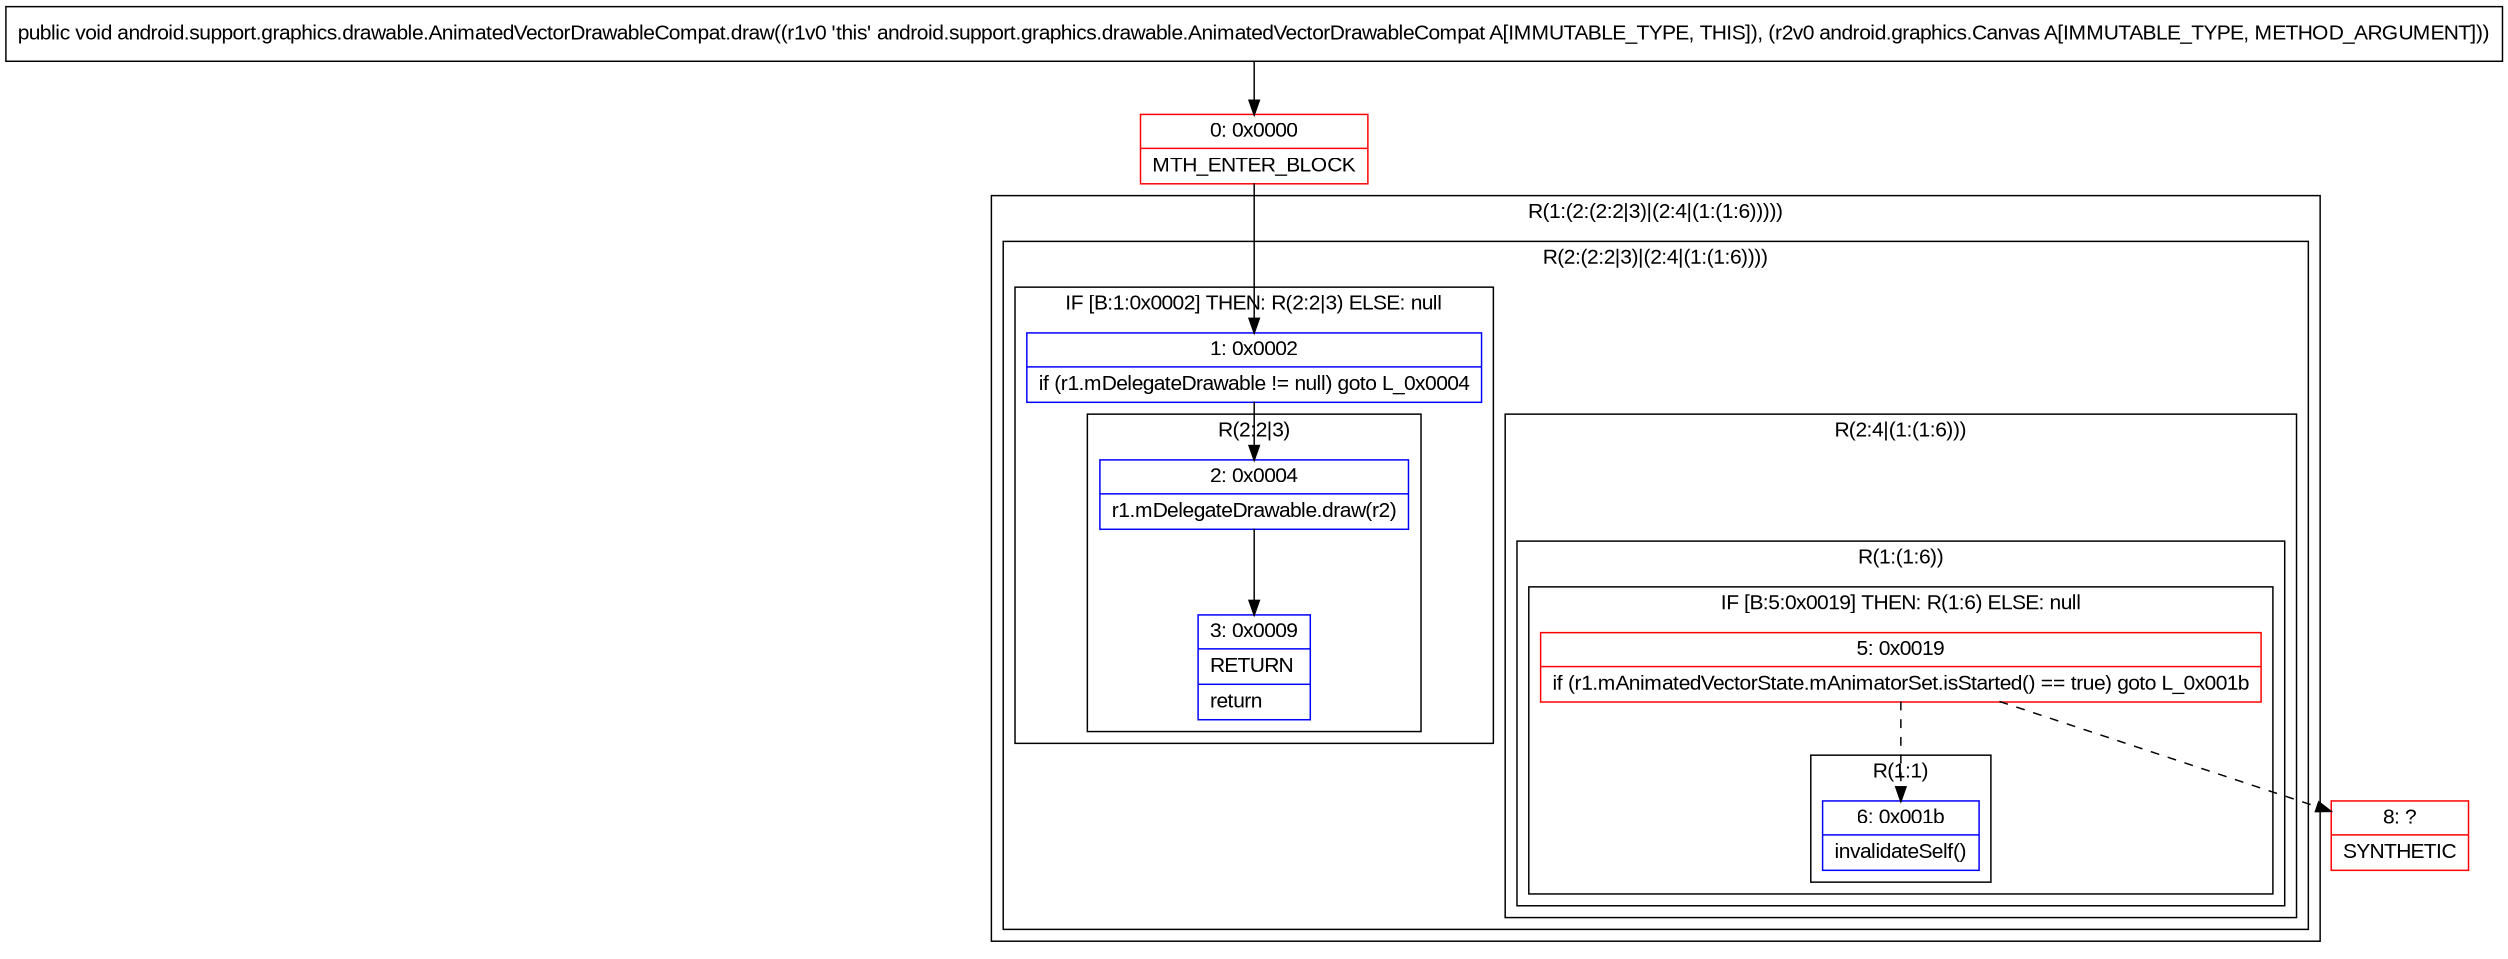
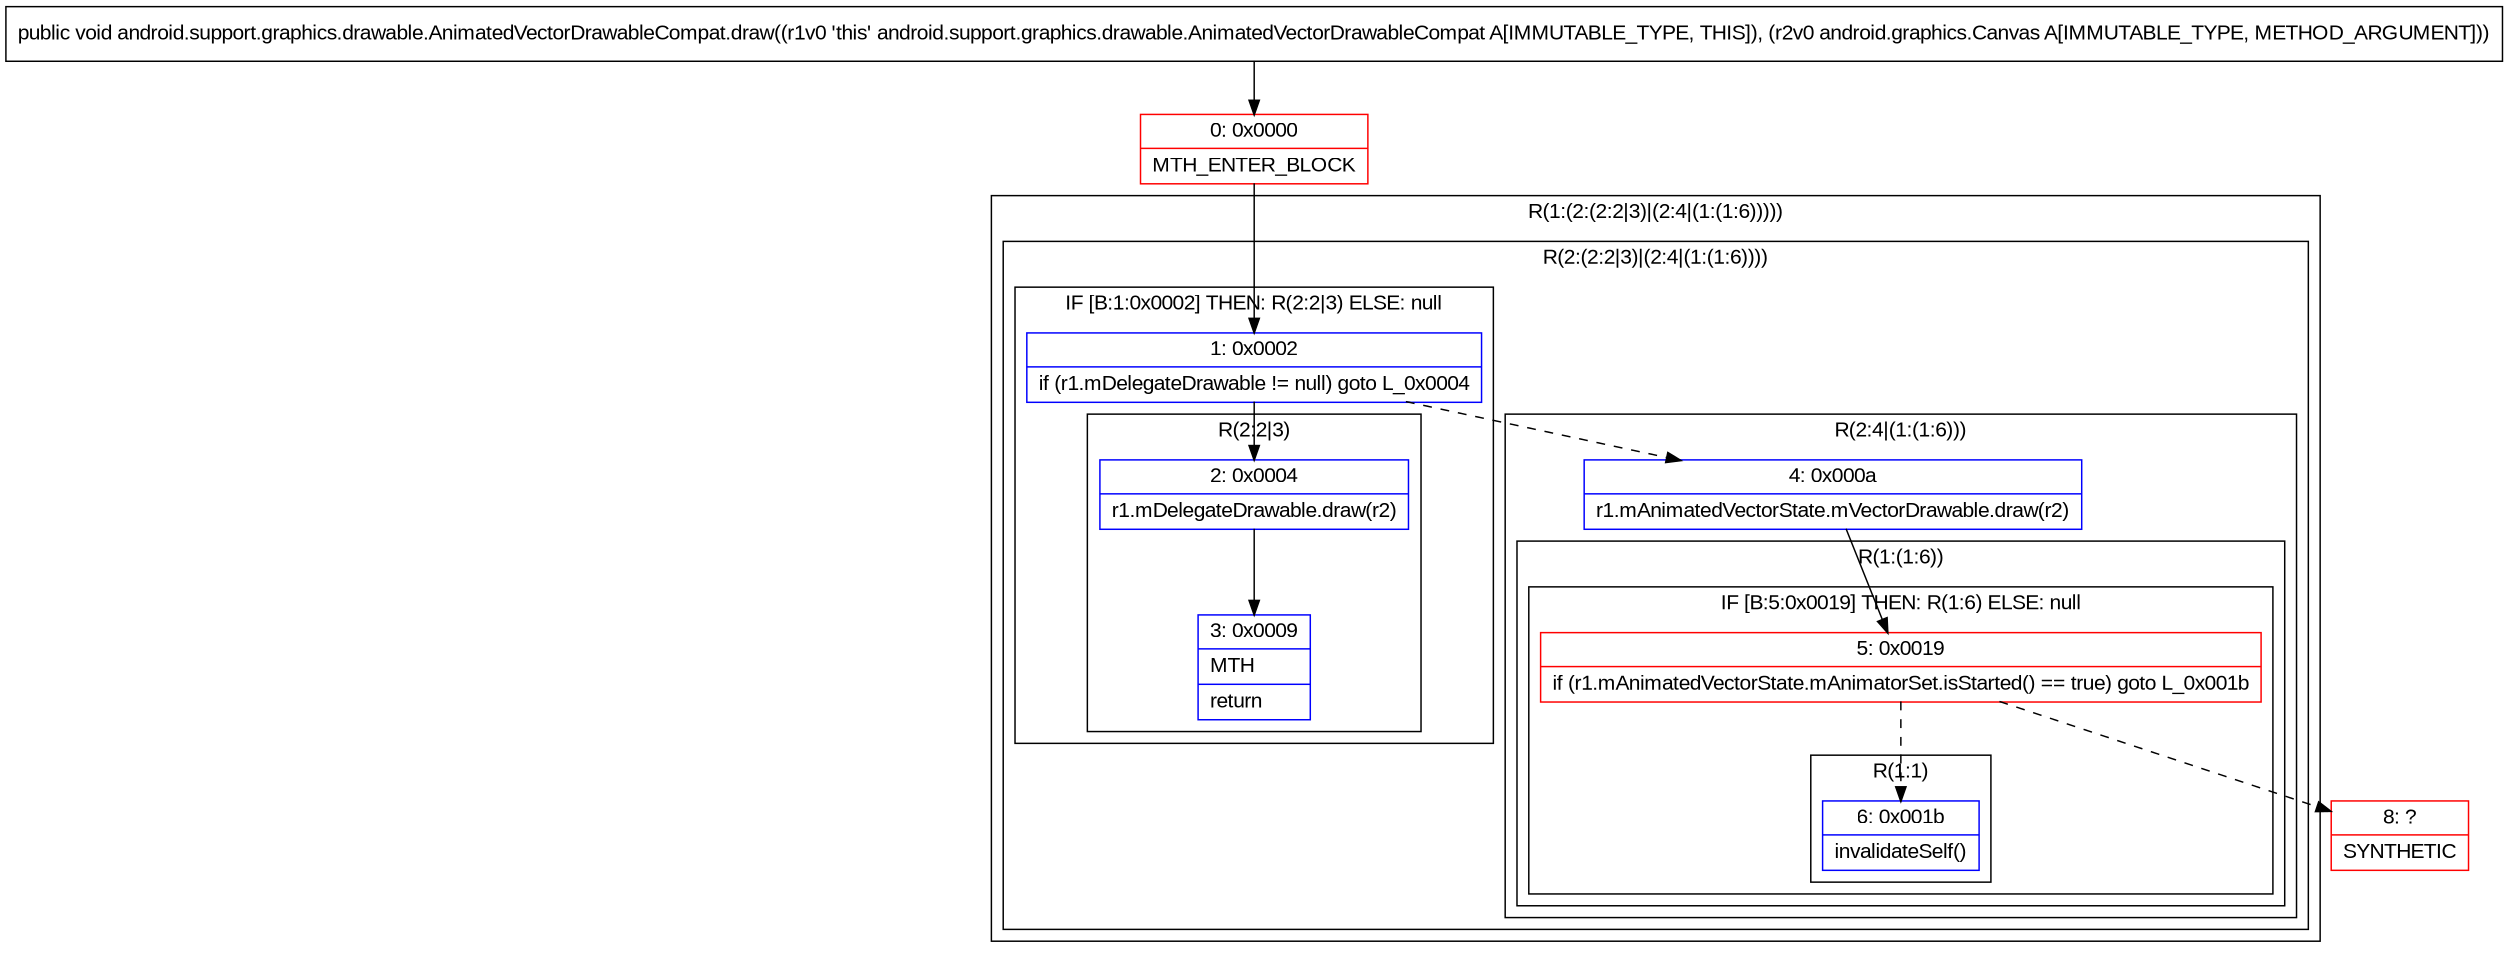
node "4: 0x000a": added
node "3: 0x0009": text "RETURN" -> "MTH"
